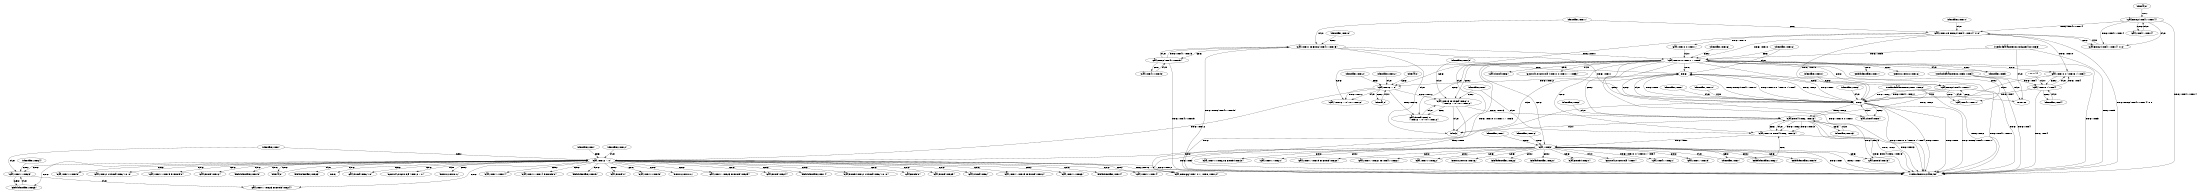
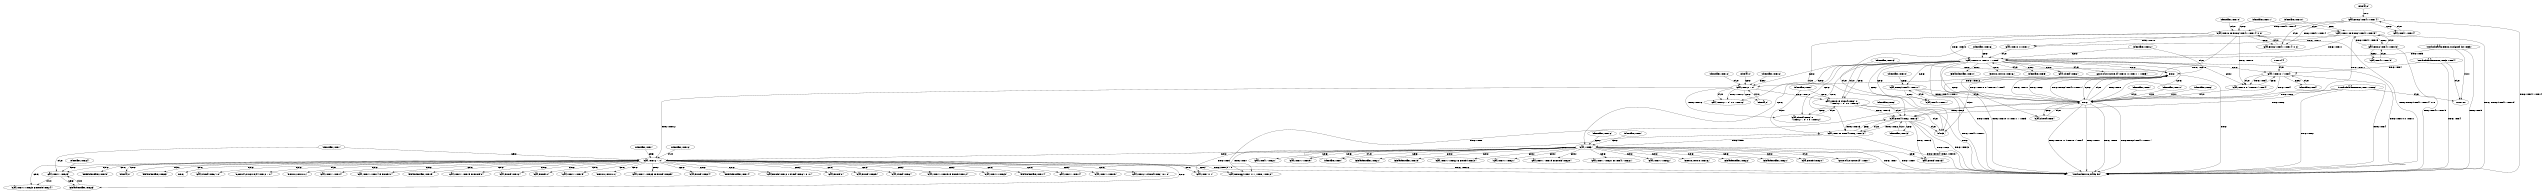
edge "(Call,VAR11 = FUN2(VAR4->VAR15))" -> "(Call,VAR10 + VAR11)": added, label "DDG: VAR11"
edge "(Call,VAR10 + VAR11 > VAR5)" -> "(Call,(VAR18 *) VAR4)": added, label "CDG:"
edge "(Call,VAR4->VAR17)" -> "(Call,FUN2(VAR4->VAR17))": label "CFG: " -> "AST: "
edge "(Call,!VAR3)" -> "(Call,VAR4->VAR21)": label "DDG: VAR10 + (VAR18 *) VAR4" -> "CDG: "
node "(Call,VAR7 + 1)": added
